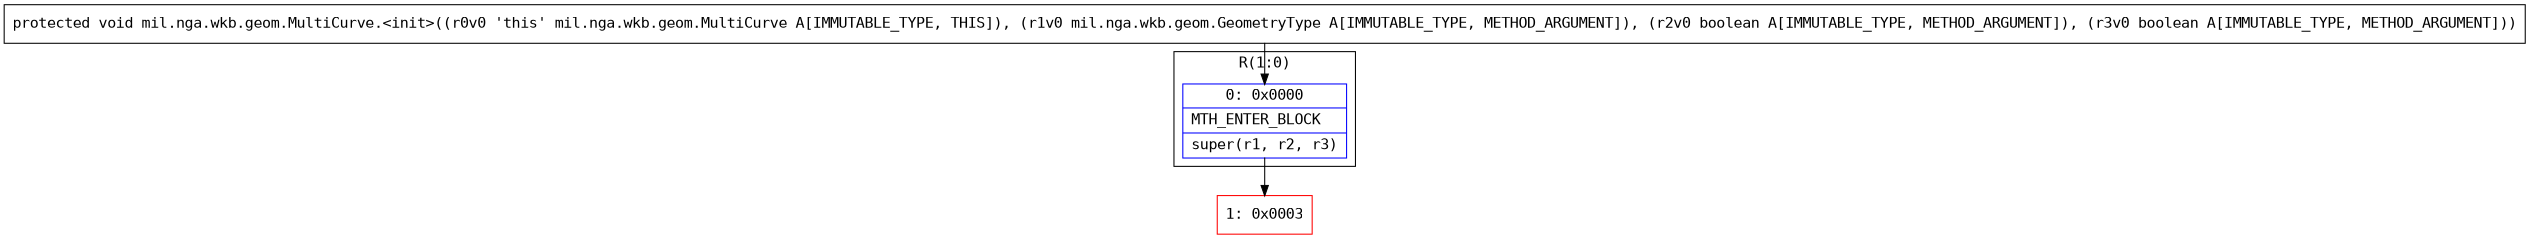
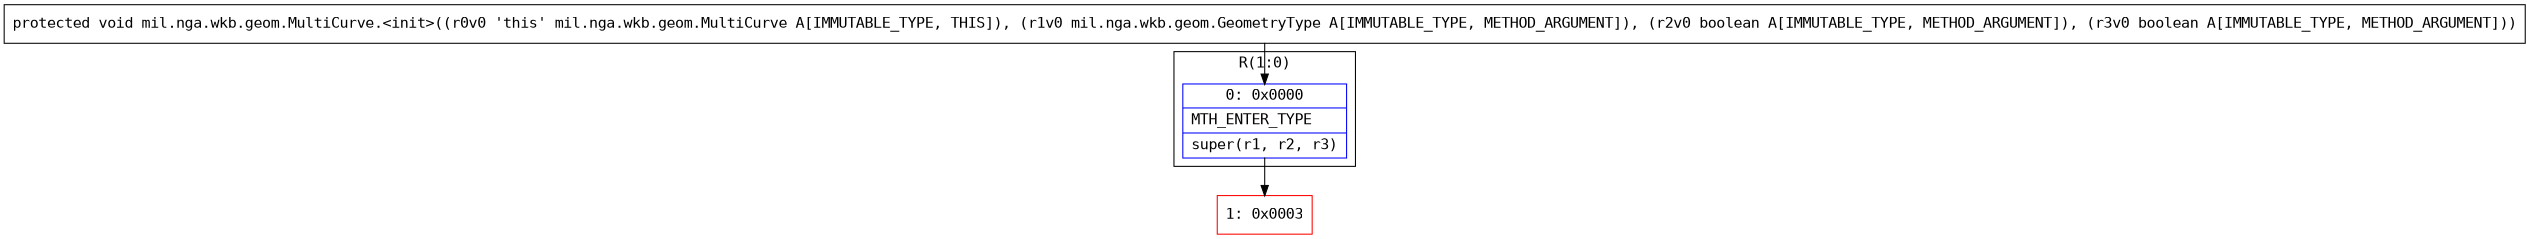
node "0: 0x0000": text "MTH_ENTER_BLOCK" -> "MTH_ENTER_TYPE"
